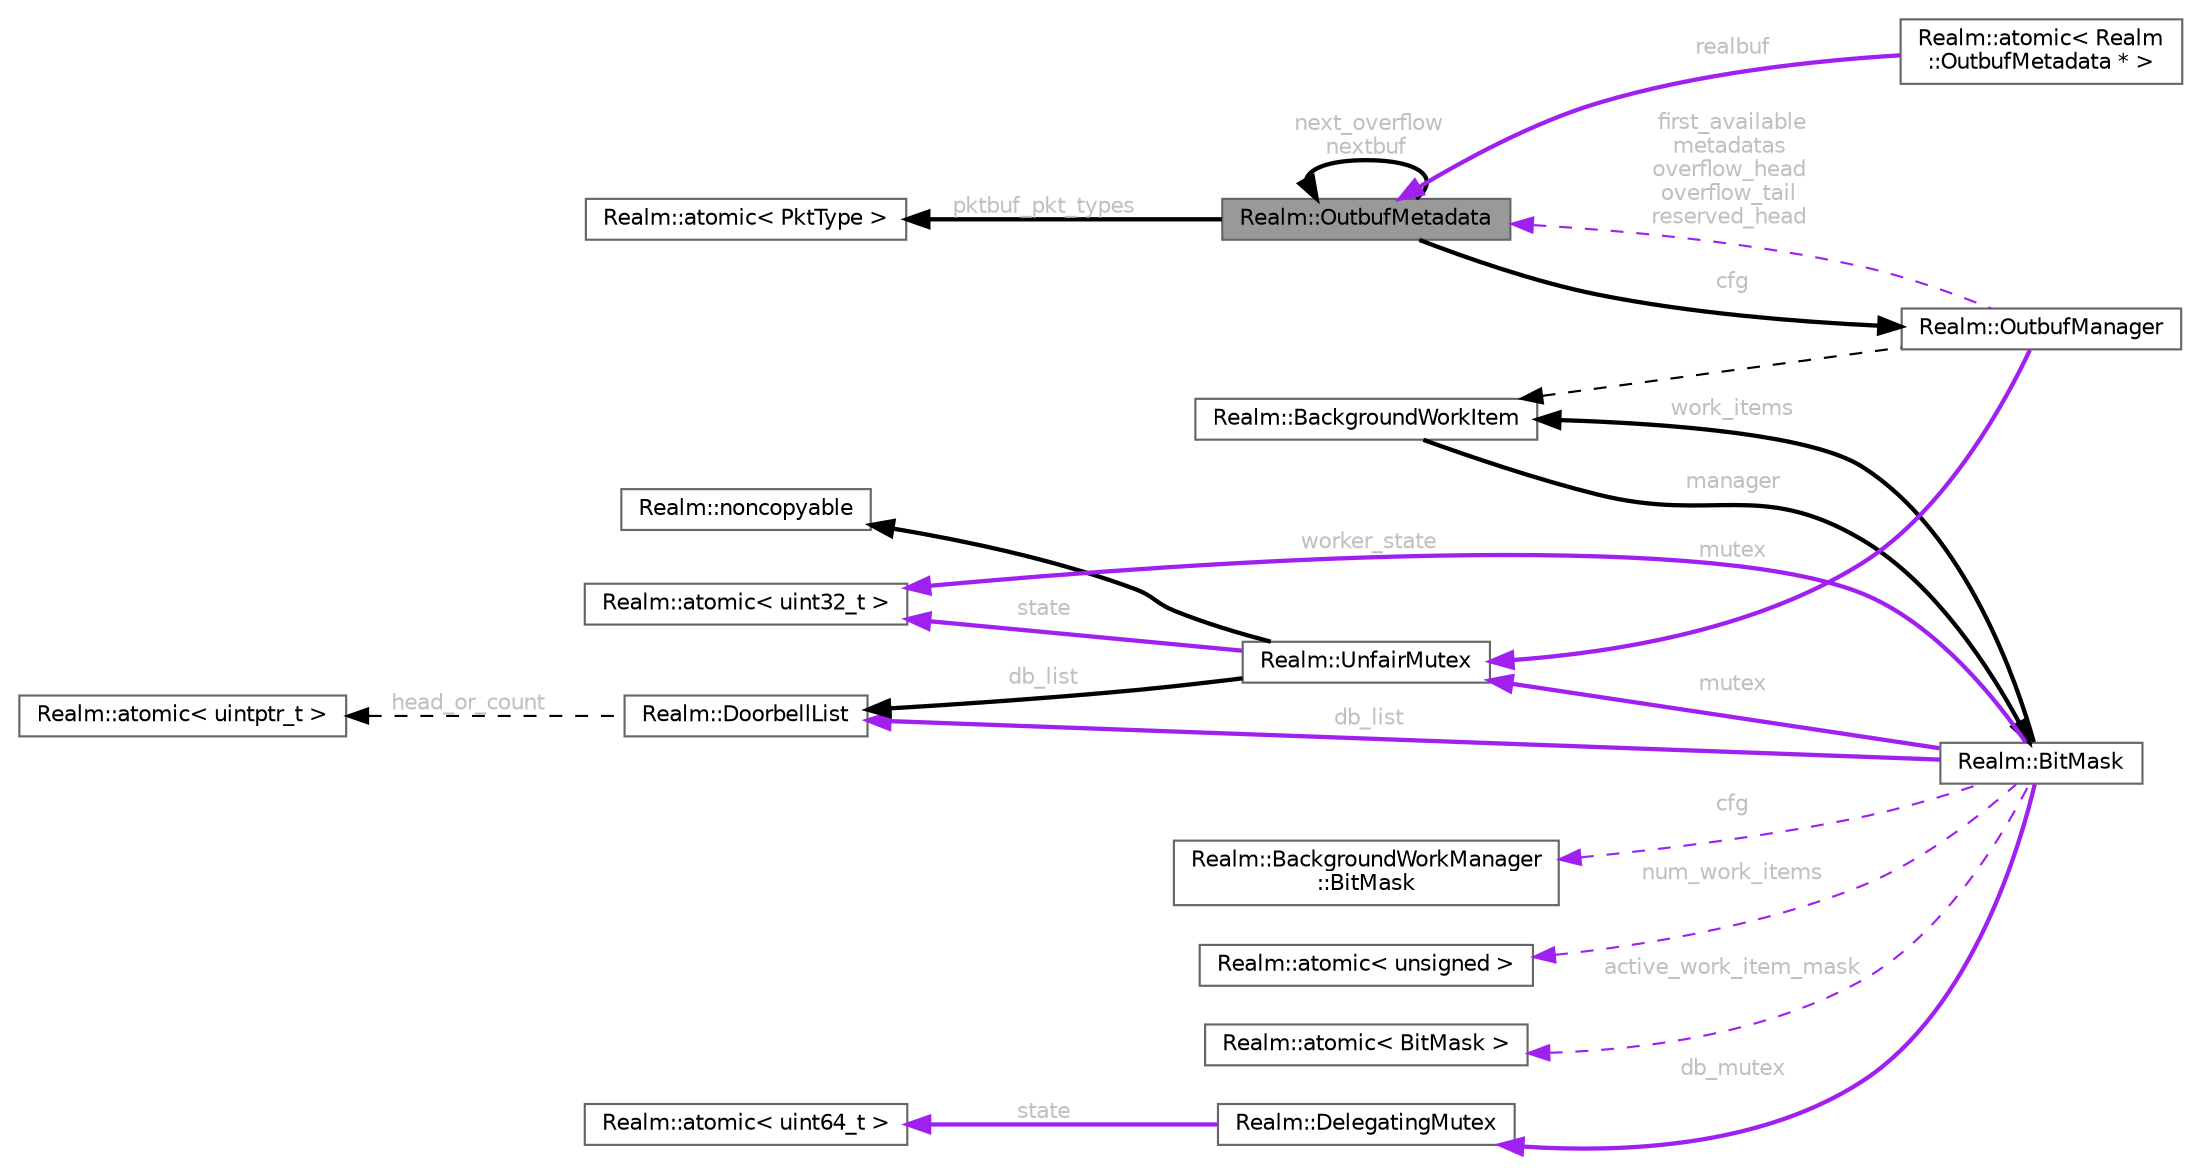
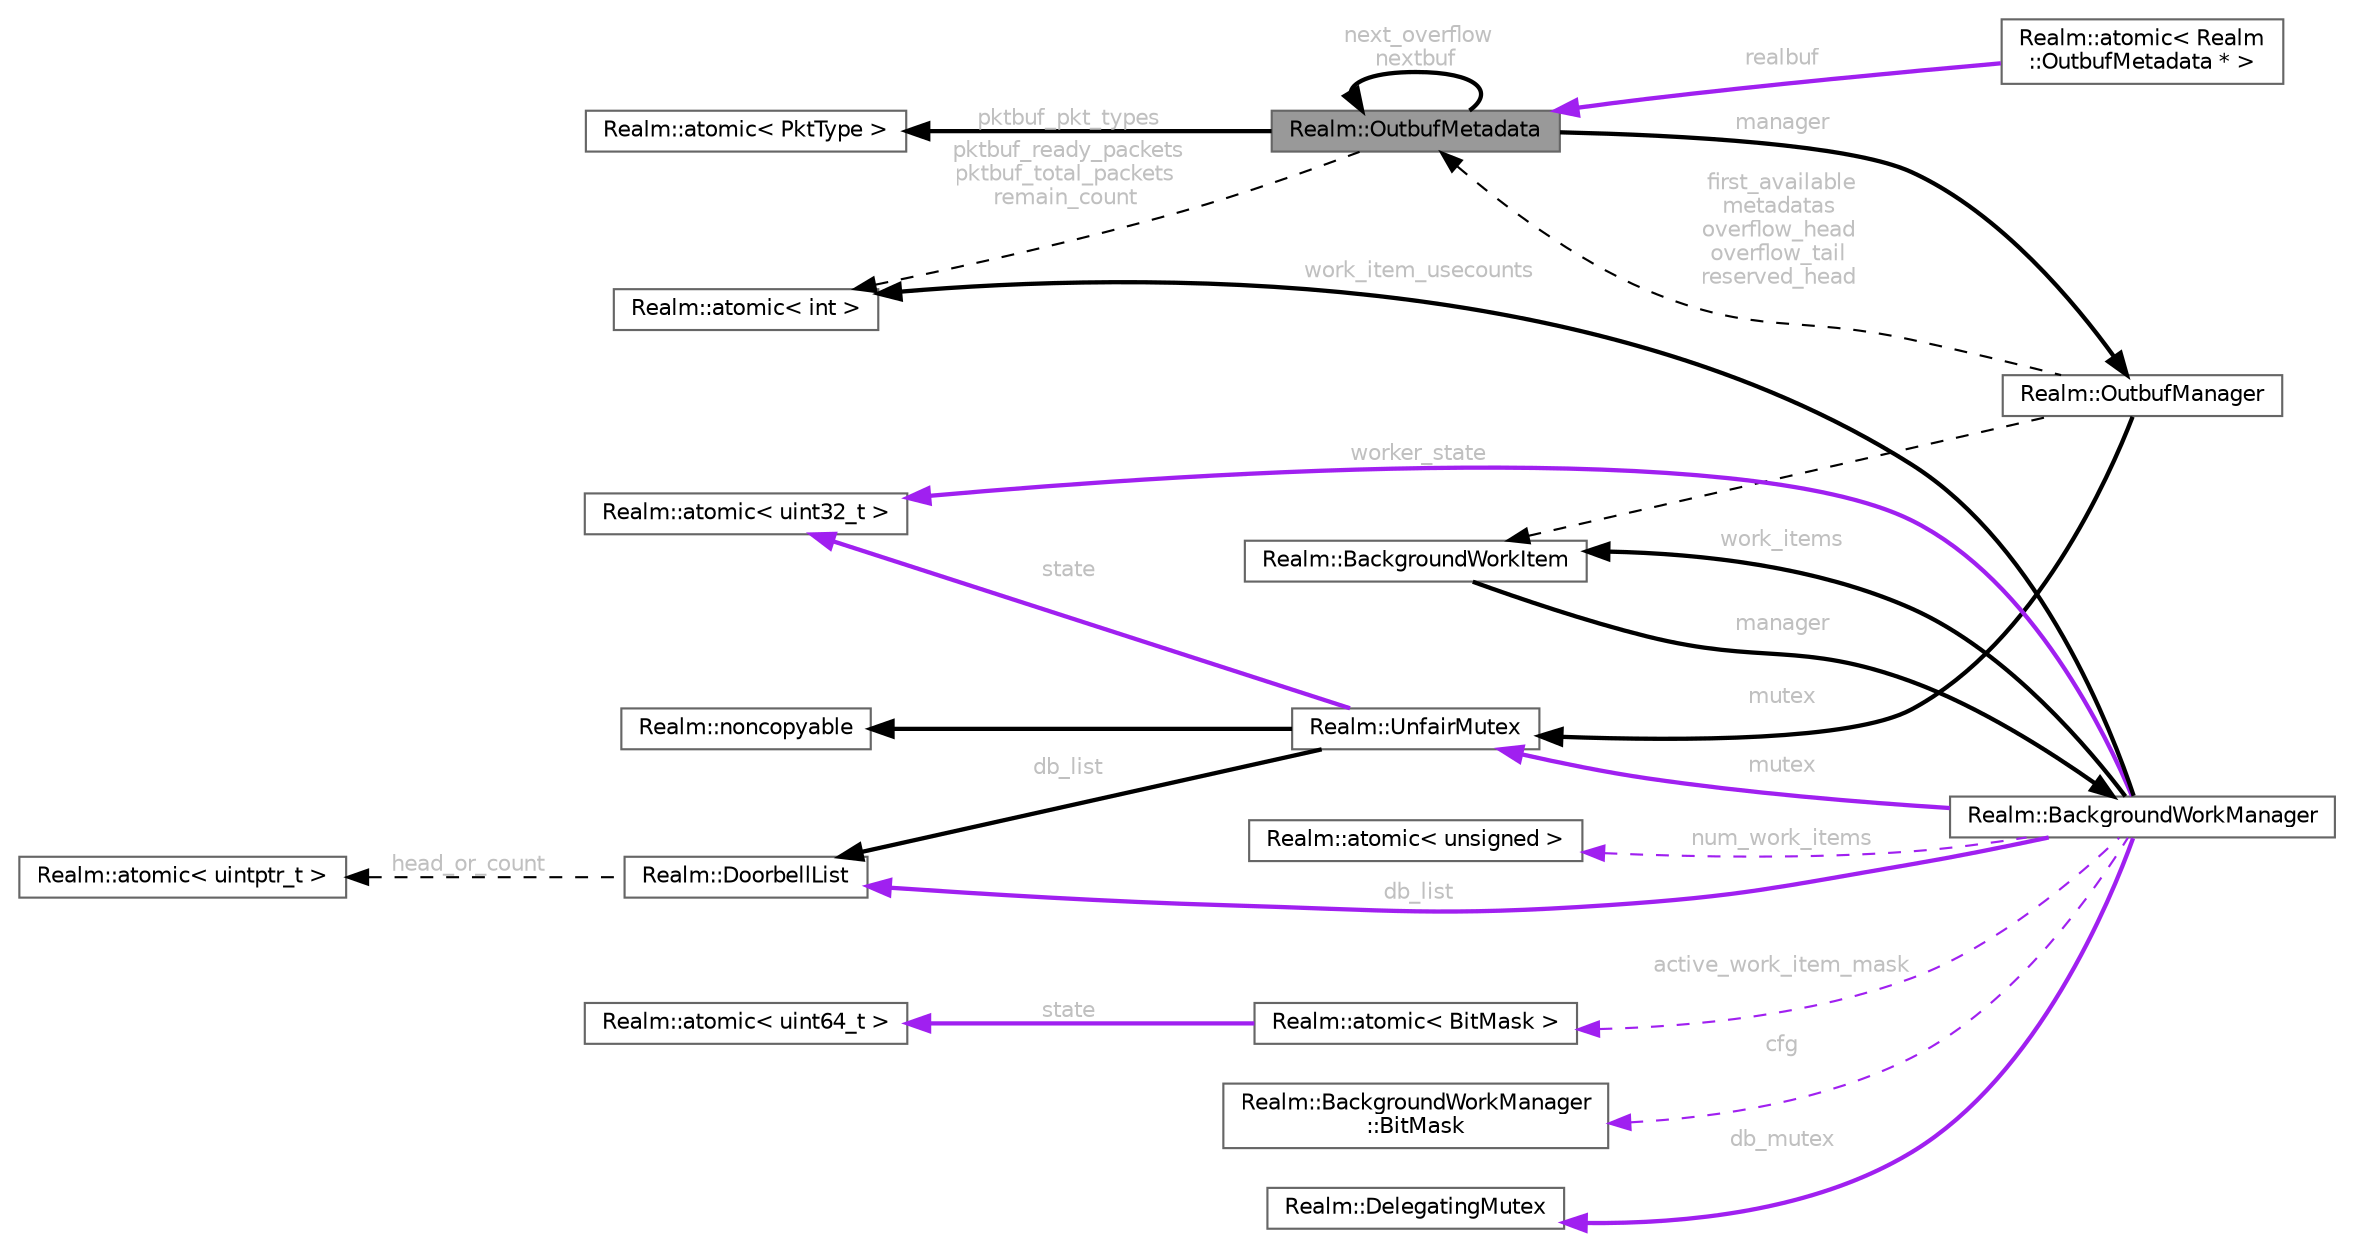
edge "Realm::OutbufManager" -> "Realm::OutbufMetadata": color purple -> black
edge "Realm::OutbufMetadata" -> "Realm::OutbufManager": label " cfg" -> " manager"
node "Realm::atomic< int >": added
edge "Realm::OutbufManager" -> "Realm::UnfairMutex": color purple -> black
node "Realm::BitMask": label "Realm::BitMask" -> "Realm::BackgroundWorkManager"
edge "Realm::DelegatingMutex" -> "Realm::atomic< uint64_t >": now "Realm::atomic< BitMask >" -> "Realm::atomic< uint64_t >"
